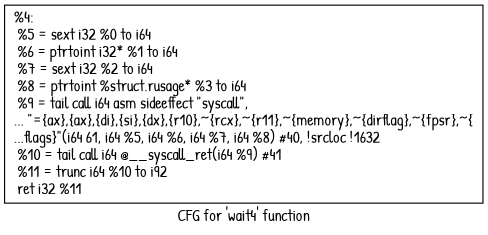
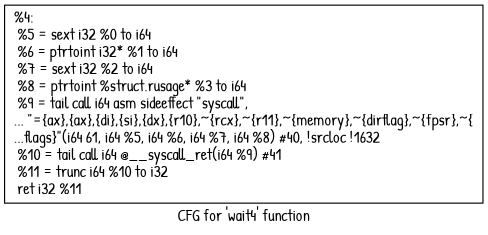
node "%4:": text "%11 = trunc i64 %10 to i92" -> "%11 = trunc i64 %10 to i32"
